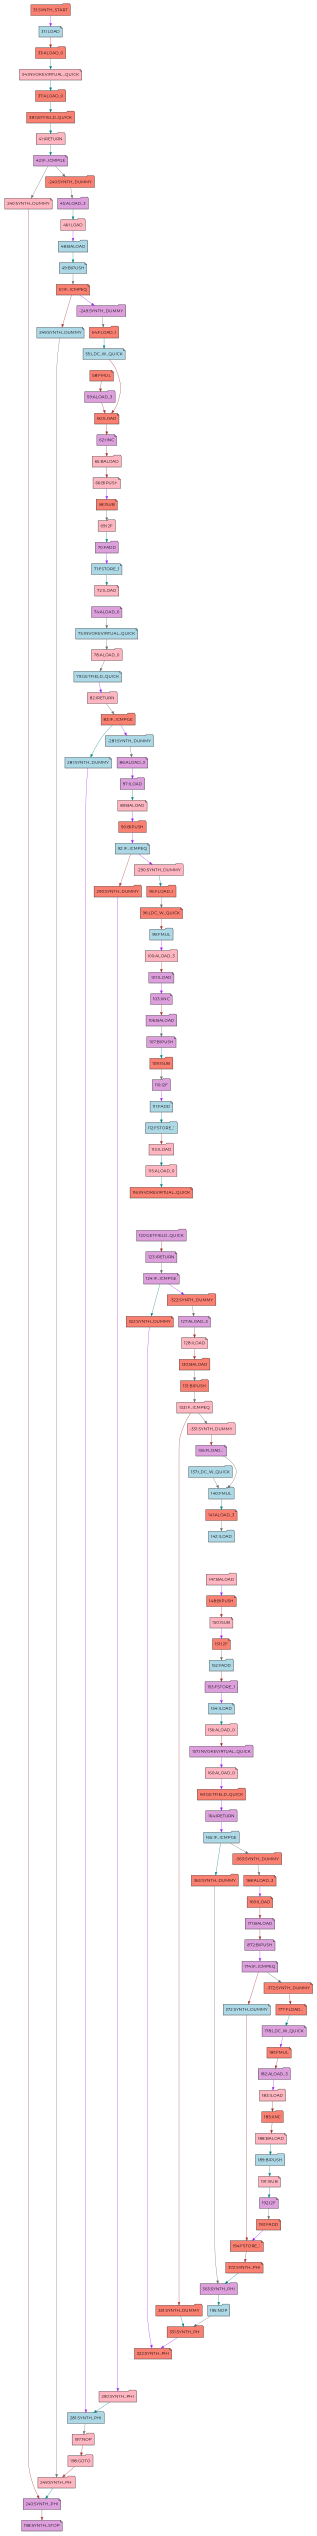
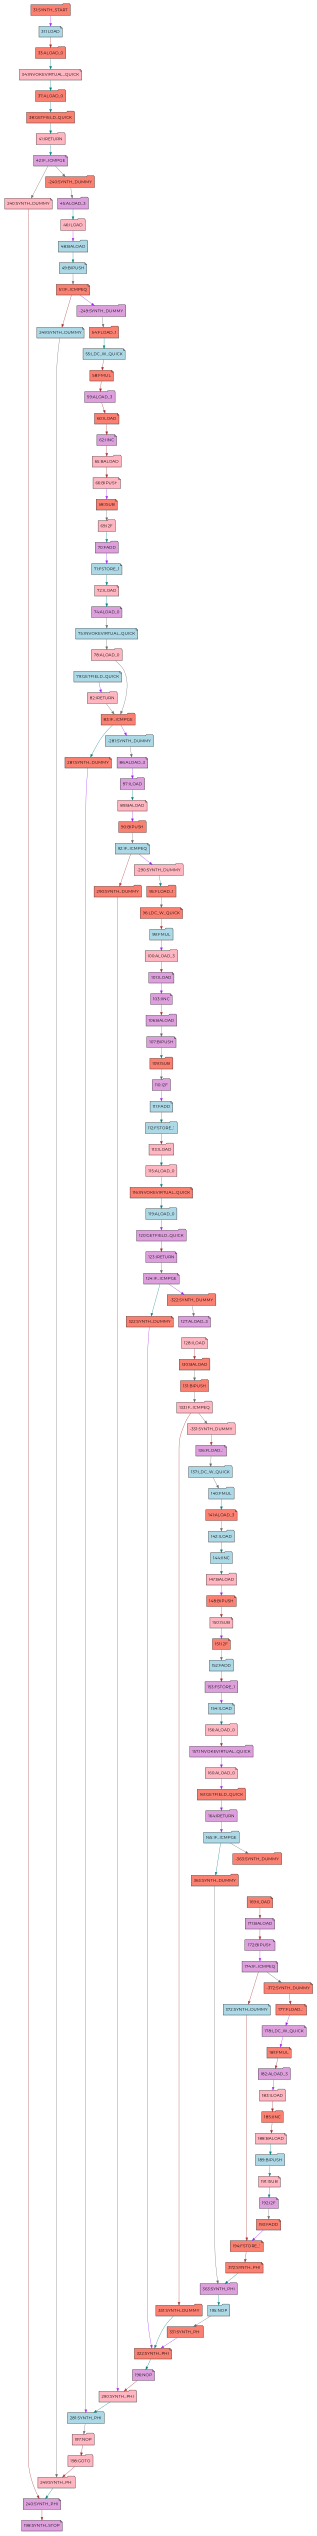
edge "55:LDC_W_QUICK" -> "60:ILOAD": now "55:LDC_W_QUICK" -> "58:FMUL"
edge "72:ILOAD" -> "74:ALOAD_0": added
edge "78:ALOAD_0" -> "79:GETFIELD_QUICK": now "78:ALOAD_0" -> "83:IF_ICMPGE"
node "281:SYNTH_DUMMY": fillcolor lightblue -> salmon
edge "90:BIPUSH" -> "92:IF_ICMPEQ": color purple -> gray40
node "119:ALOAD_0": added
edge "127:ALOAD_3" -> "128:ILOAD": removed
edge "136:FLOAD_1" -> "140:FMUL": now "136:FLOAD_1" -> "137:LDC_W_QUICK"
node "144:IINC": added
node "168:ALOAD_3": removed
node "872:BIPUSH": label "872:BIPUSH" -> "172:BIPUSH"
edge "177:FLOAD_1" -> "178:LDC_W_QUICK": color teal -> purple
edge "331:SYNTH_DUMMY" -> "331:SYNTH_PHI": now "331:SYNTH_DUMMY" -> "322:SYNTH_PHI"
node "196:NOP": added
